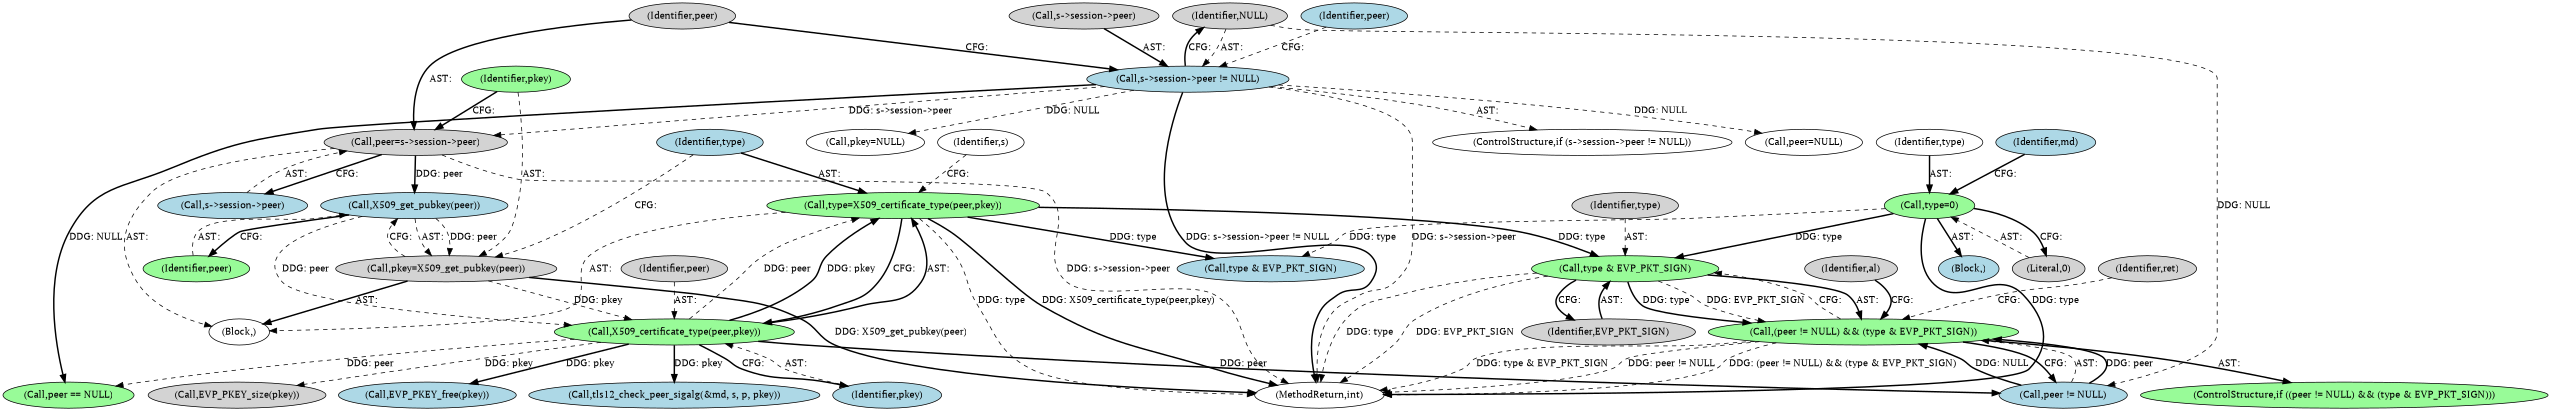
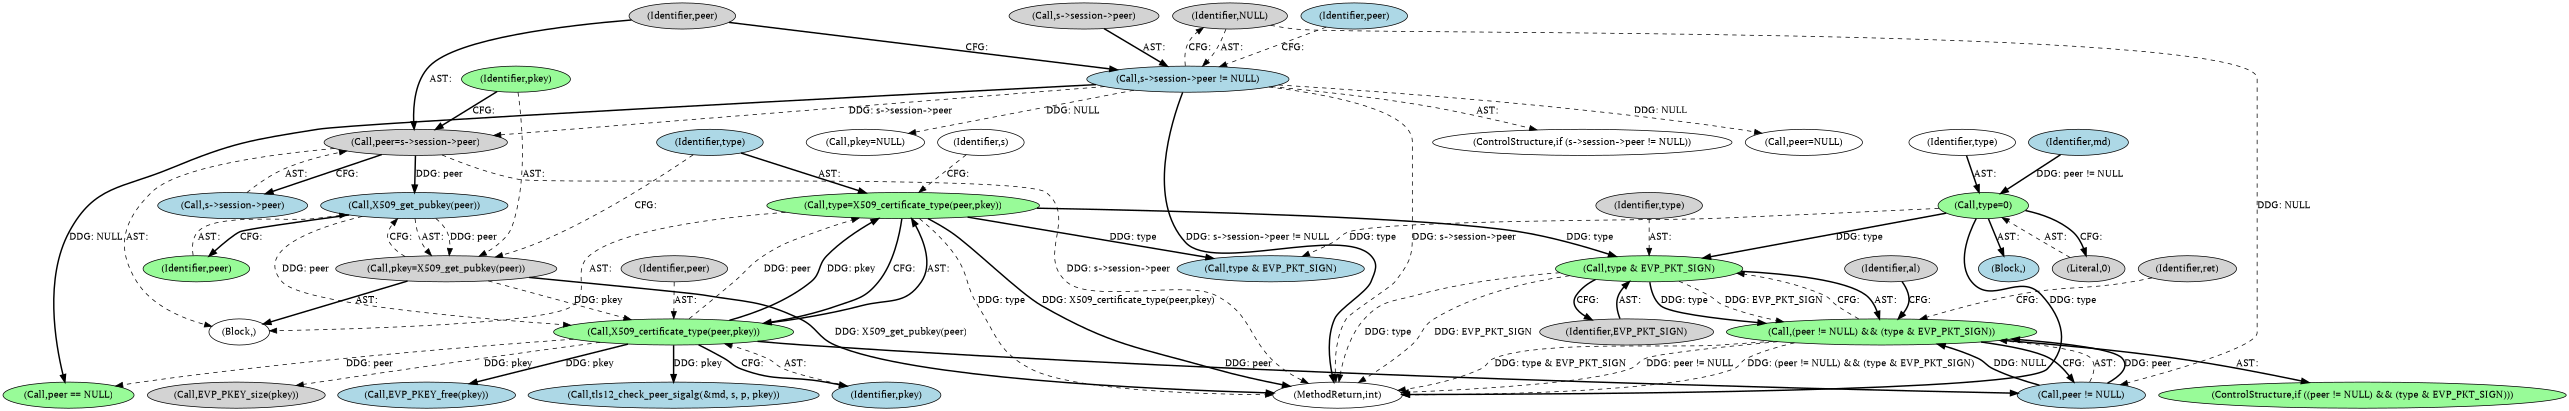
edge "(Call,s->session->peer != NULL)" -> "(Identifier,NULL)": style bold -> dashed
edge "(Identifier,md)" -> "(Call,type=0)": label "CFG: " -> "DDG: peer != NULL"
